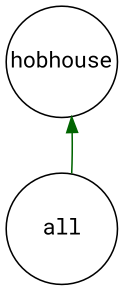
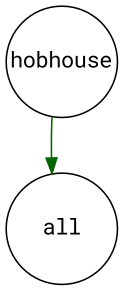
edge "all" -> "hobhouse": reversed
